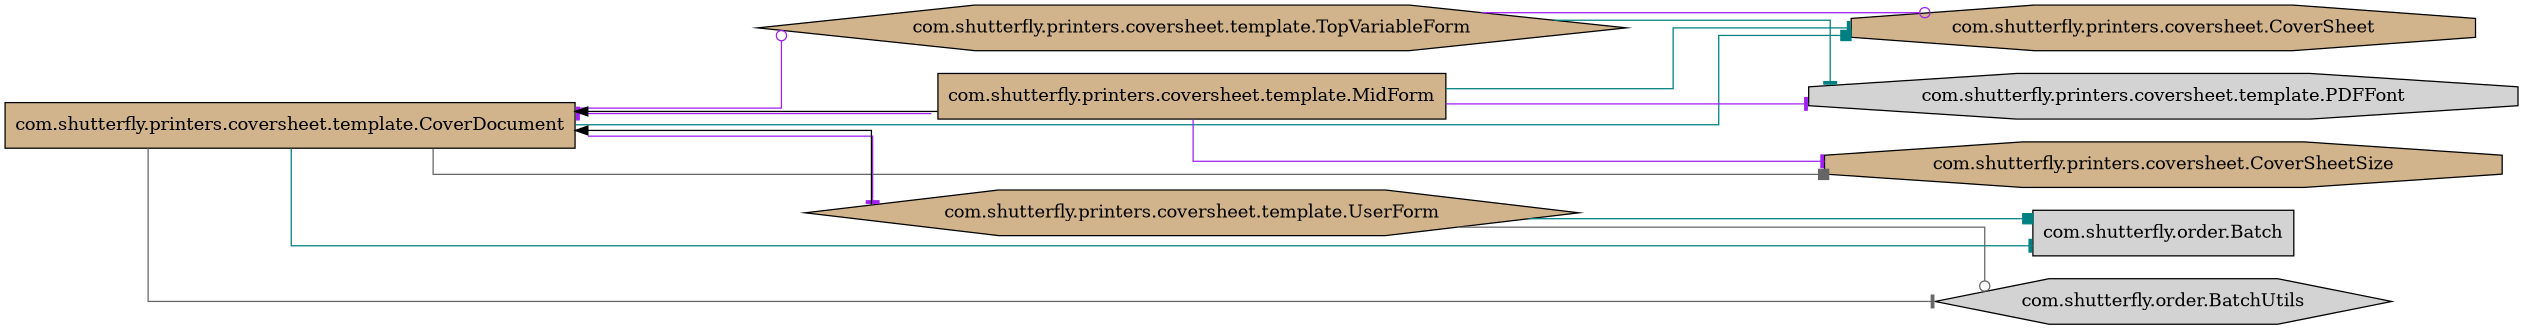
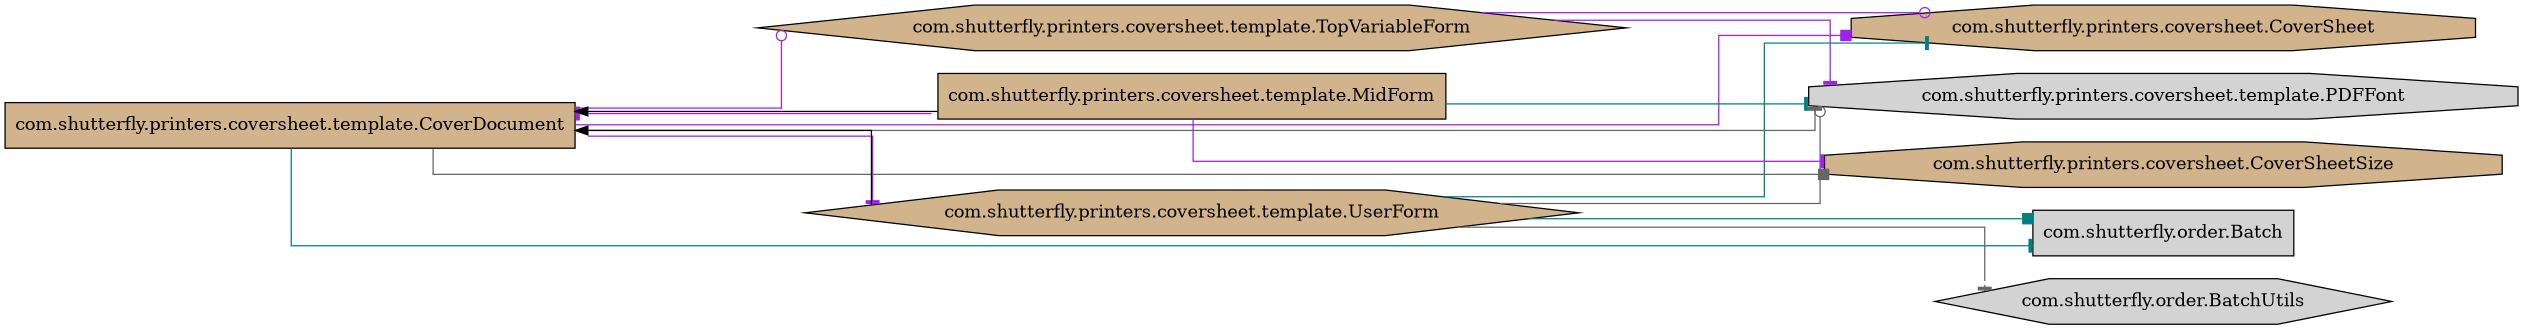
edge "com.shutterfly.printers.coversheet.template.TopVariableForm" -> "com.shutterfly.printers.coversheet.template.PDFFont": color teal -> purple
edge "com.shutterfly.printers.coversheet.template.MidForm" -> "com.shutterfly.printers.coversheet.CoverSheet": now "com.shutterfly.printers.coversheet.template.UserForm" -> "com.shutterfly.printers.coversheet.CoverSheet"
edge "com.shutterfly.printers.coversheet.template.MidForm" -> "com.shutterfly.printers.coversheet.template.PDFFont": color purple -> teal
edge "com.shutterfly.printers.coversheet.template.CoverDocument" -> "com.shutterfly.printers.coversheet.CoverSheet": color teal -> purple
edge "com.shutterfly.printers.coversheet.template.UserForm" -> "com.shutterfly.printers.coversheet.template.PDFFont": added
edge "com.shutterfly.printers.coversheet.template.UserForm" -> "com.shutterfly.order.BatchUtils": arrowhead odot -> tee
edge "com.shutterfly.printers.coversheet.template.CoverDocument" -> "com.shutterfly.order.BatchUtils": now "com.shutterfly.printers.coversheet.template.CoverDocument" -> "com.shutterfly.printers.coversheet.template.PDFFont"
